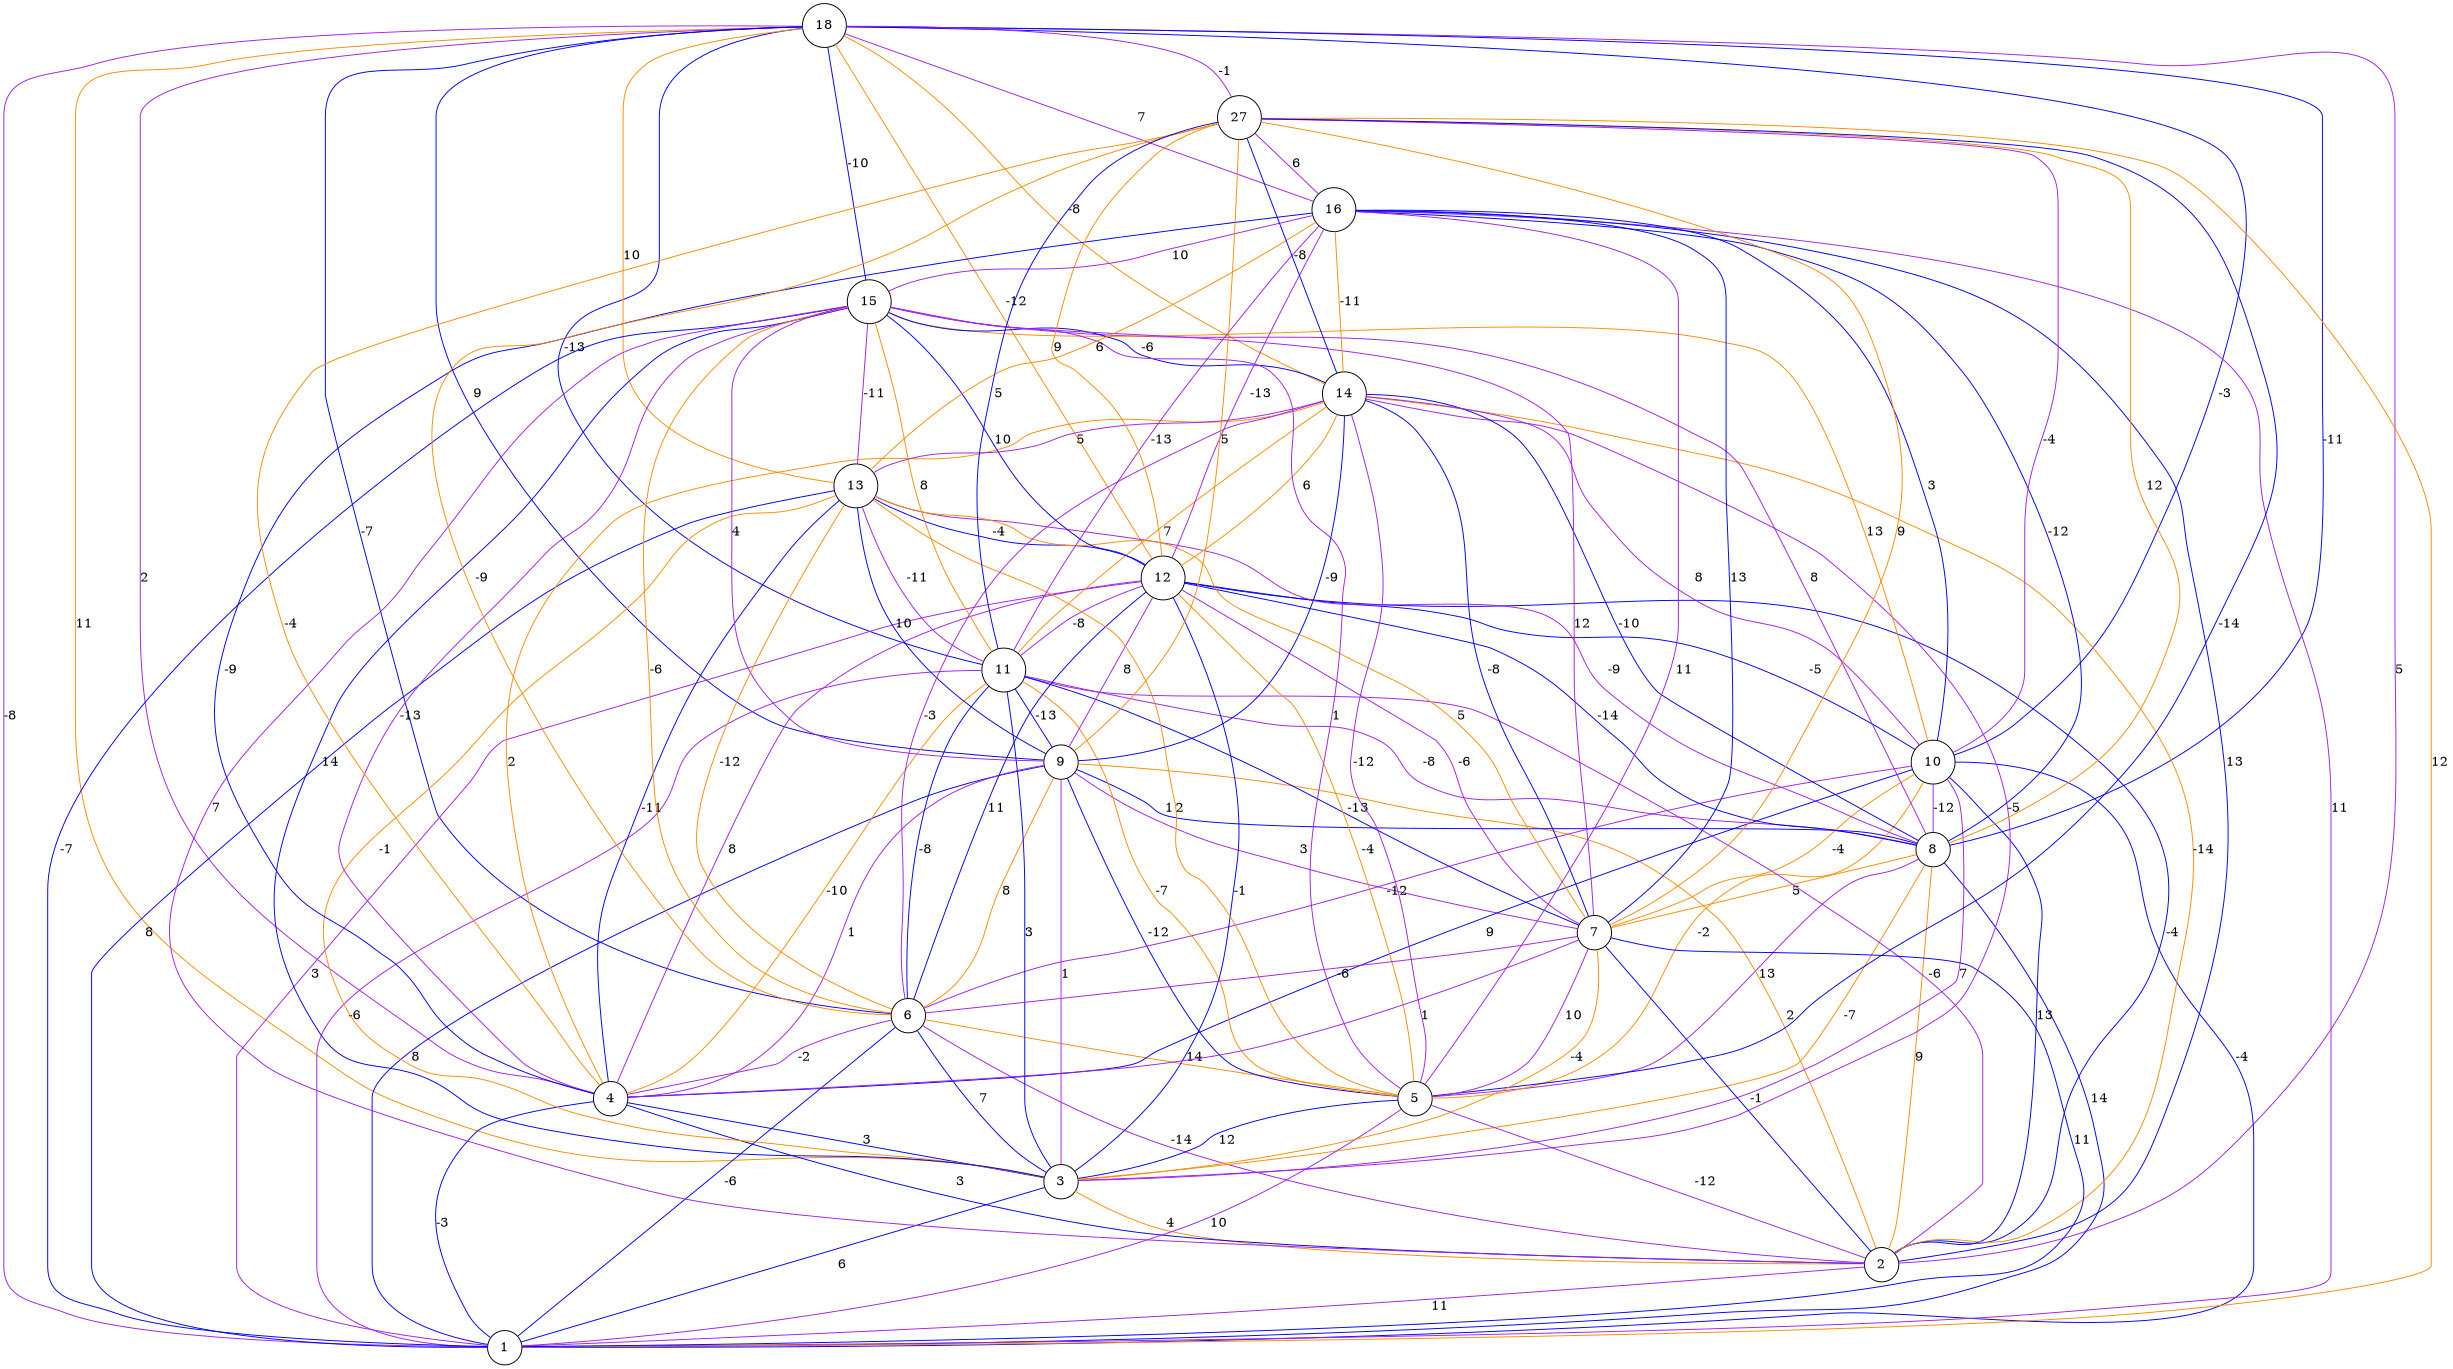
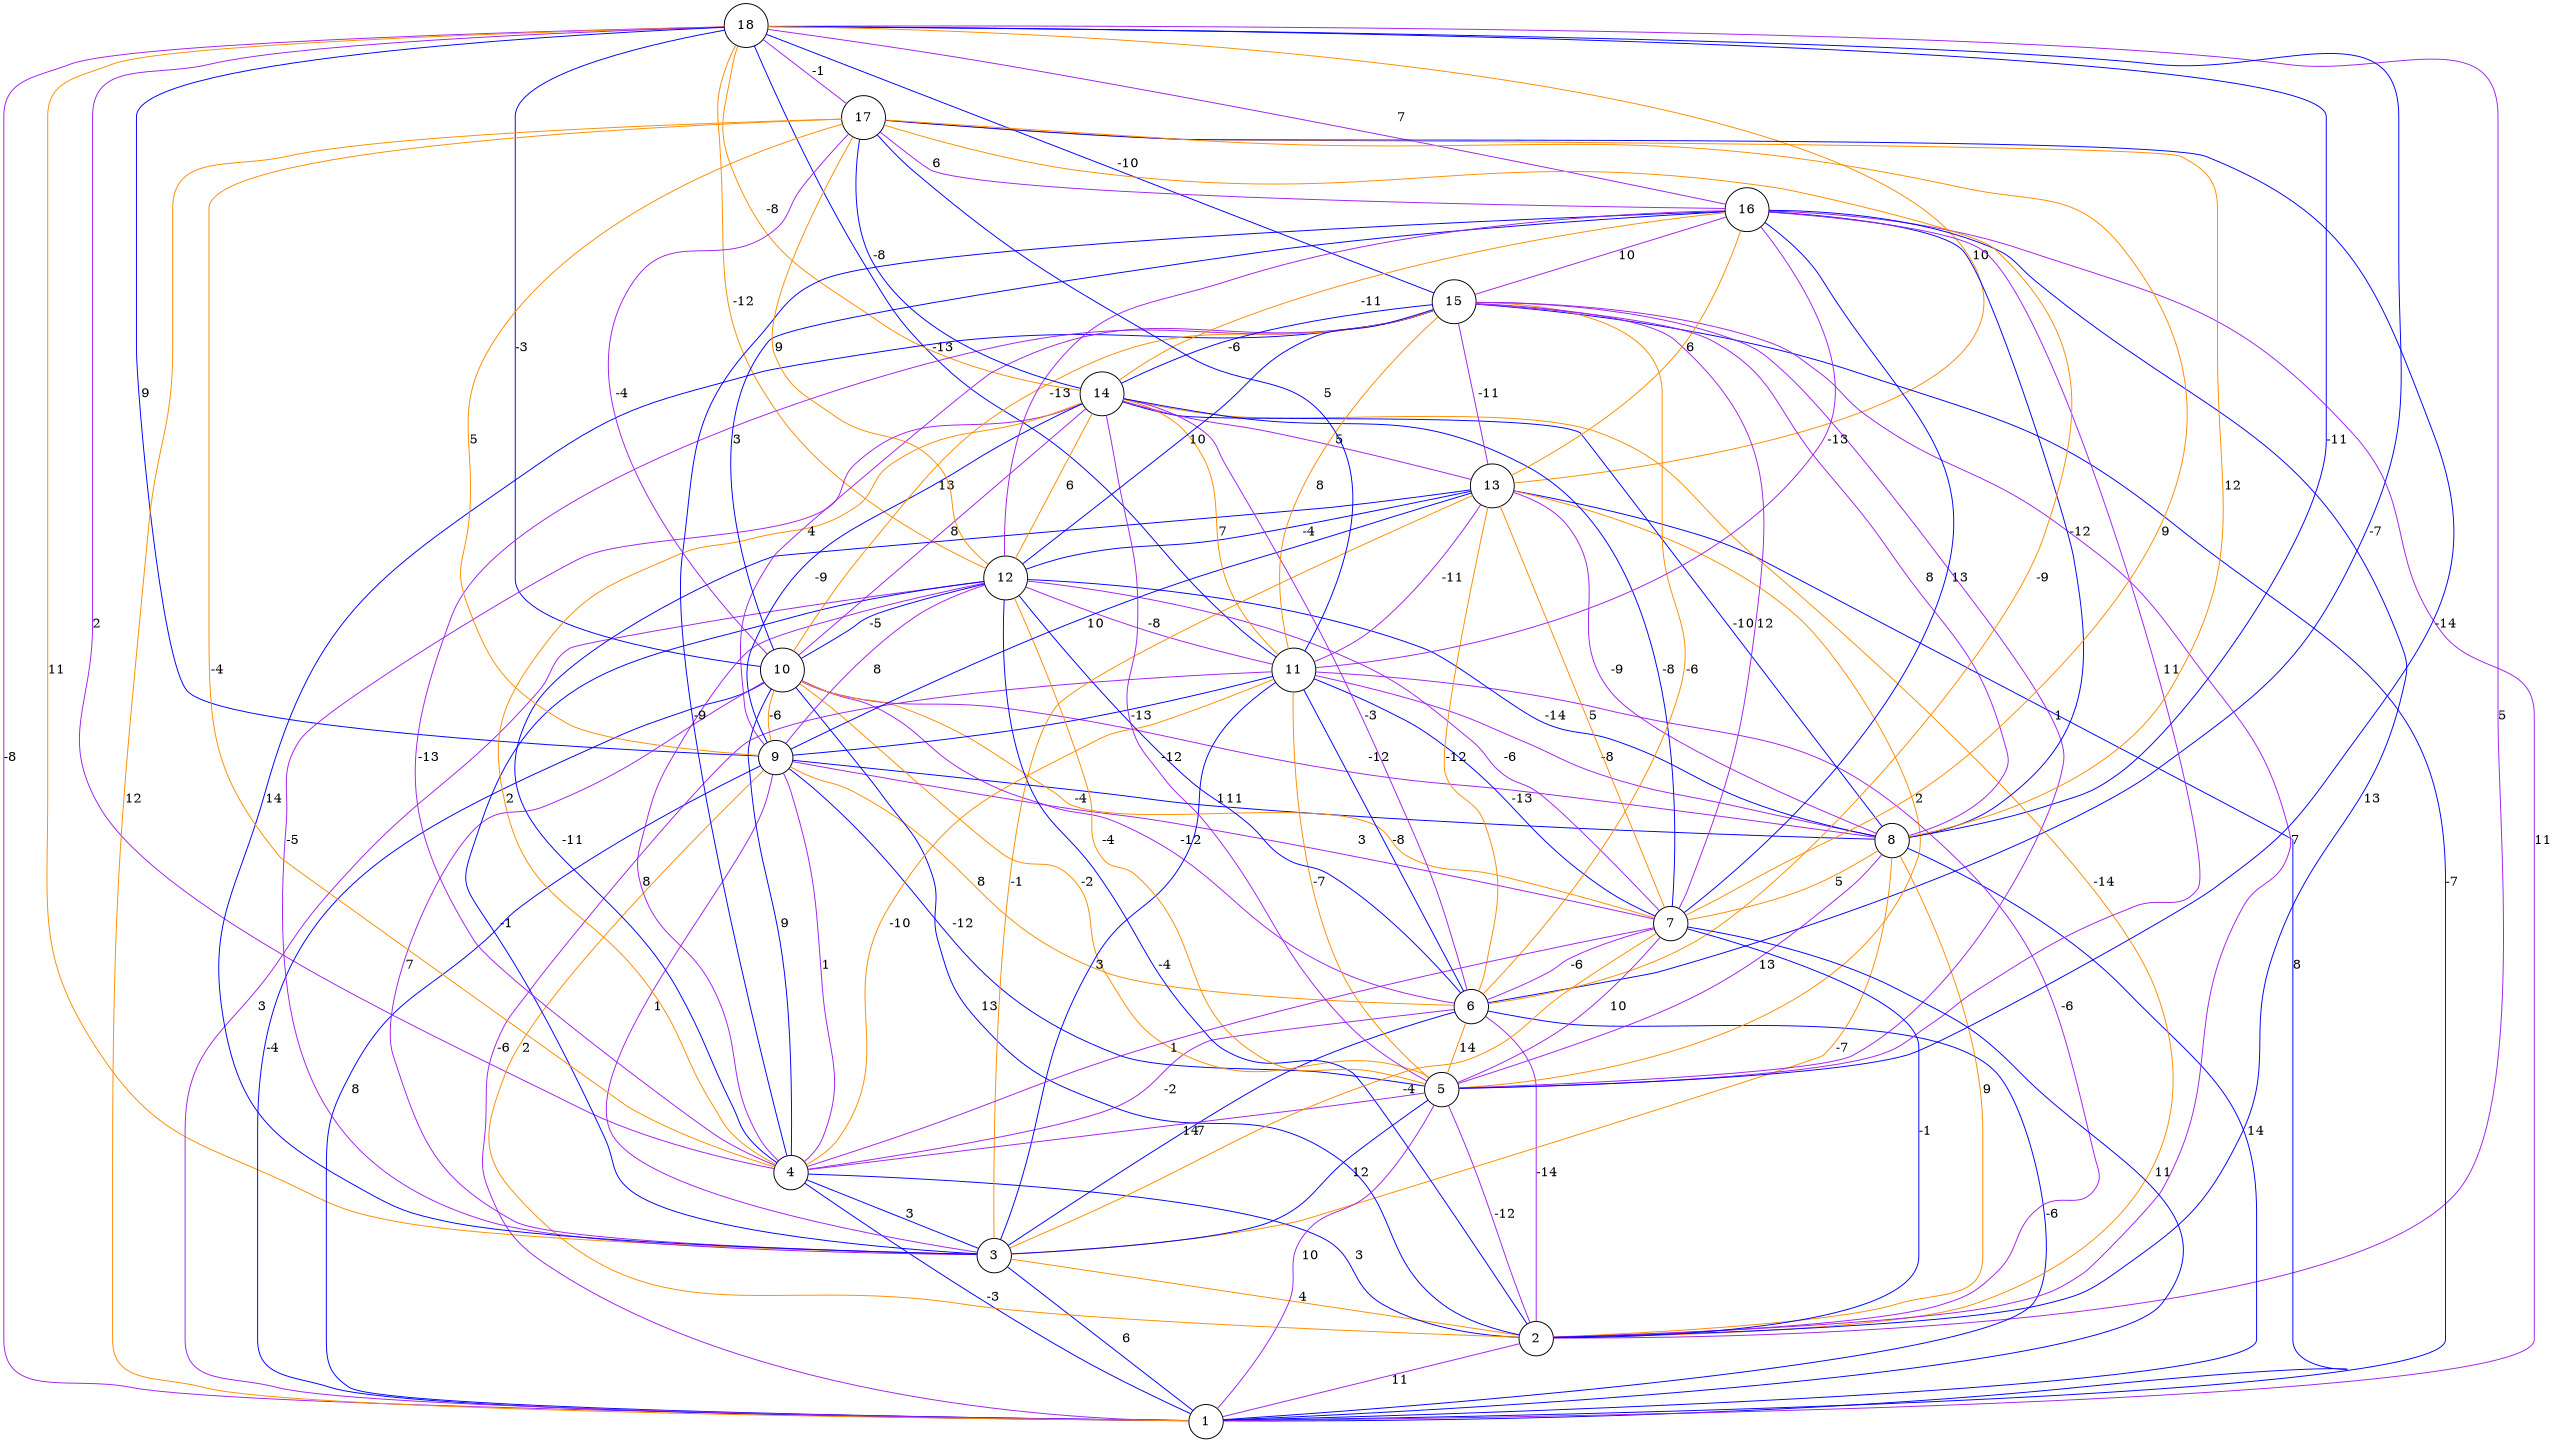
node "27": label "27" -> "17"
edge "10" -- "9": added, label "-6"
edge "5" -- "4": added, label "14"
